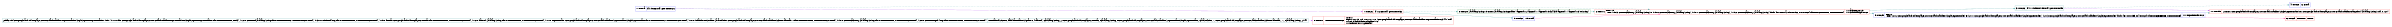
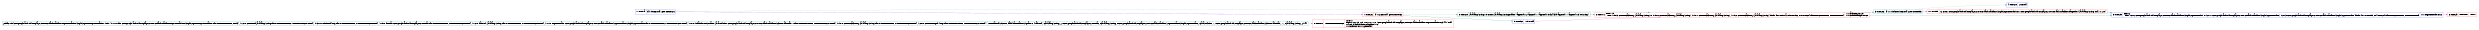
edge "5: 0x0029" -> "10: 0x0055": reversed
